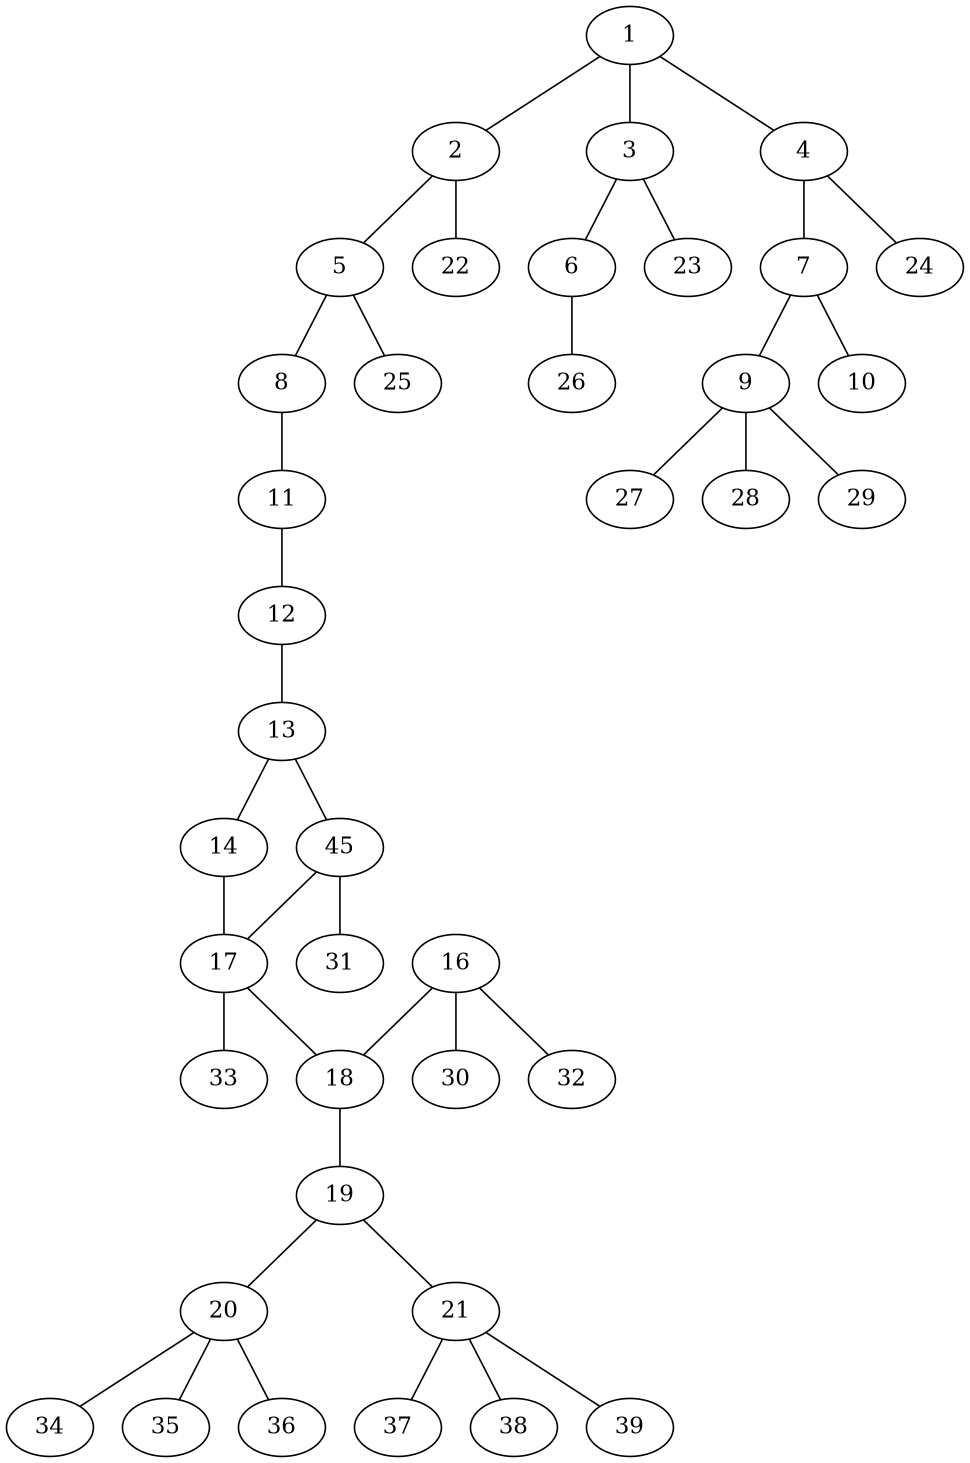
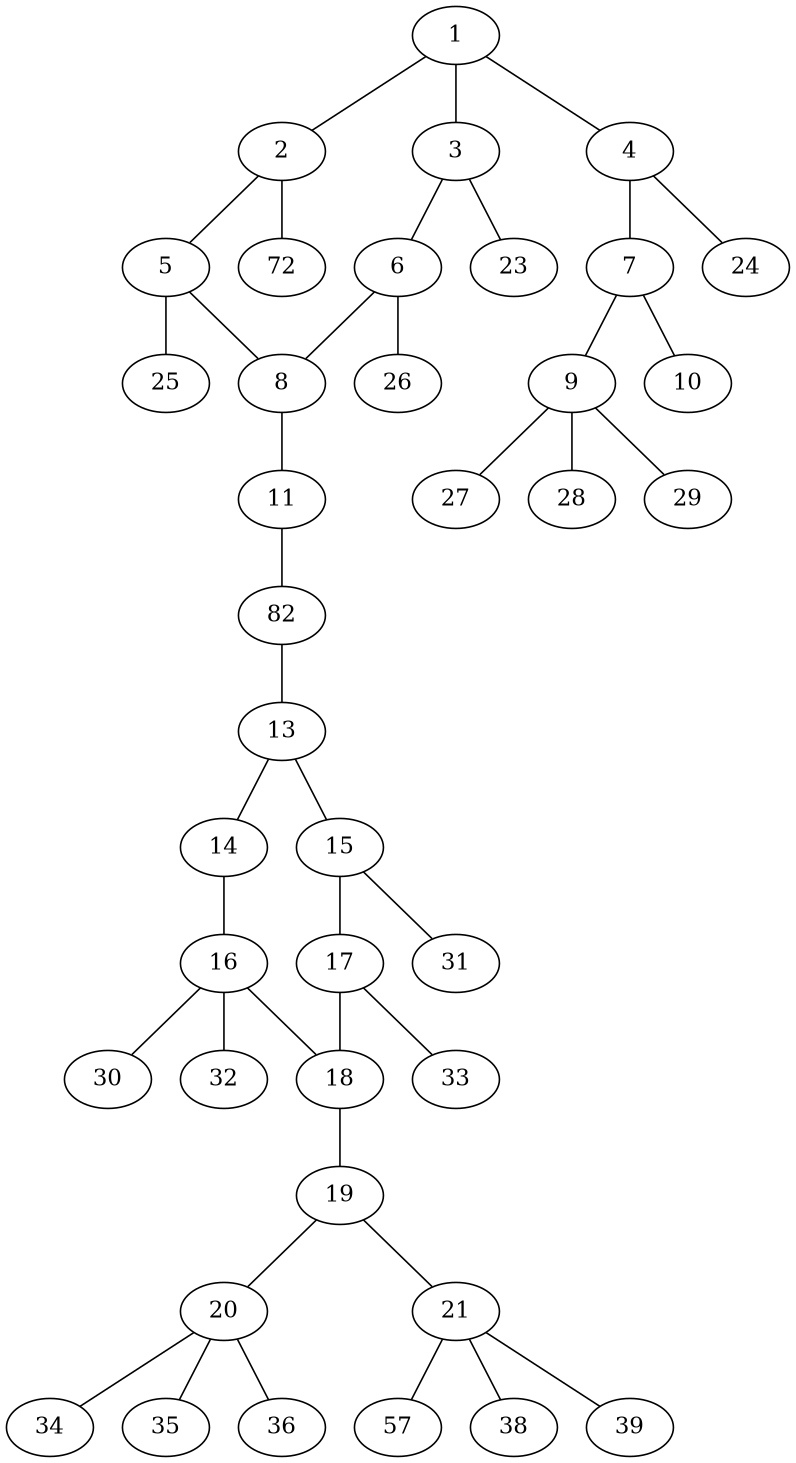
node "22": label "22" -> "72"
edge "6" -- "8": added
node "12": label "12" -> "82"
node "45": label "45" -> "15"
edge "14" -- "17": now "14" -- "16"
node "37": label "37" -> "57"
